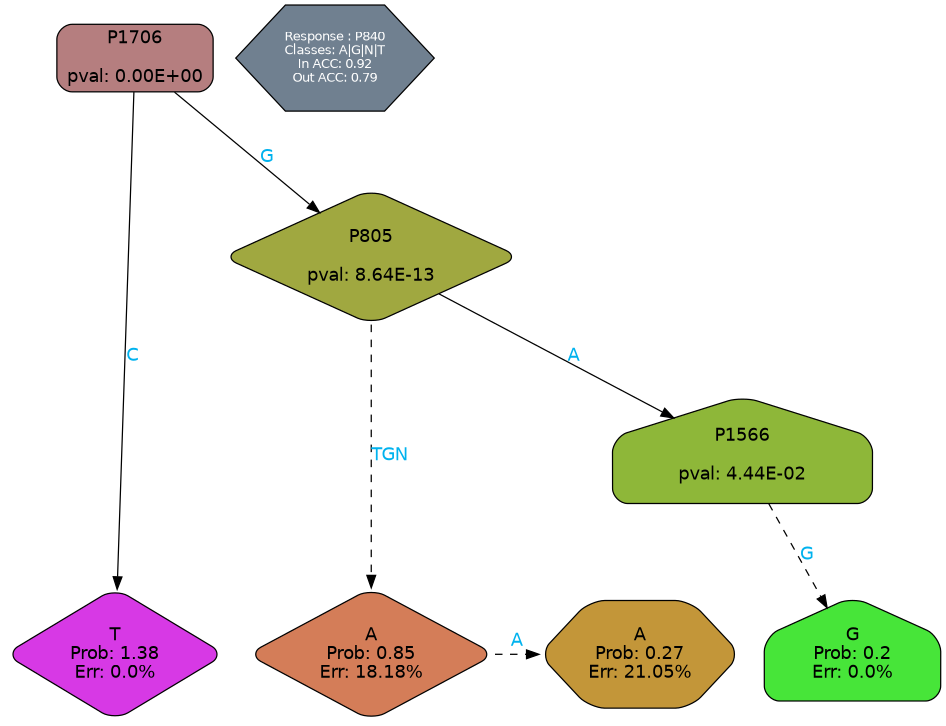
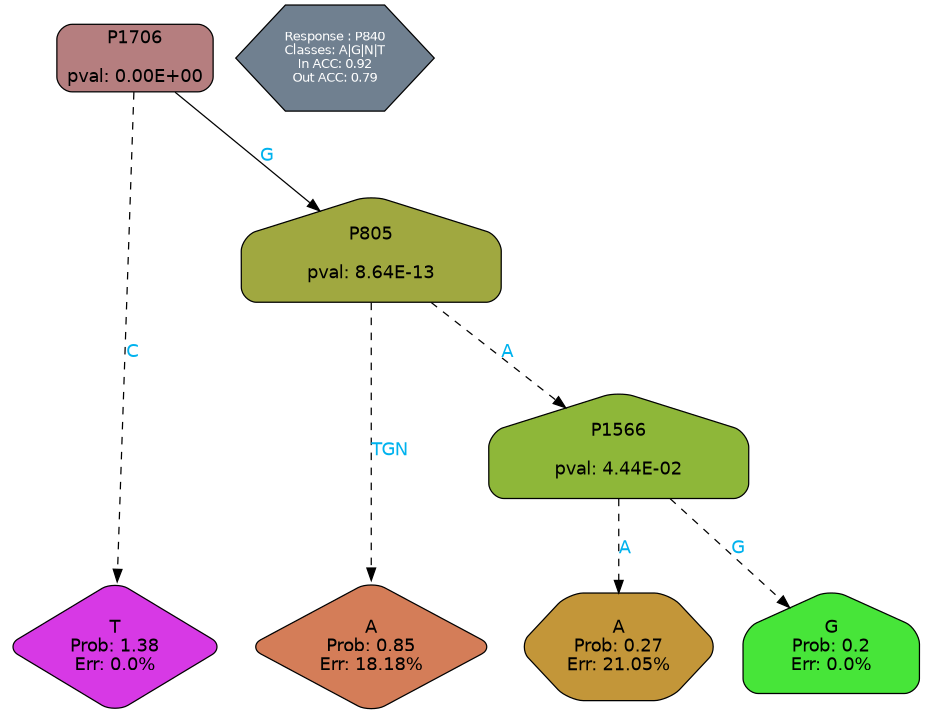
node "P805 pval: 8.64E-13": shape diamond -> house
edge "P1706 pval: 0.00E+00" -> "T Prob: 1.38 Err: 0.0%": style solid -> dashed
edge "P805 pval: 8.64E-13" -> "P1566 pval: 4.44E-02": style solid -> dashed
edge "A Prob: 0.85 Err: 18.18%" -> "A Prob: 0.27 Err: 21.05%": now "P1566 pval: 4.44E-02" -> "A Prob: 0.27 Err: 21.05%"
